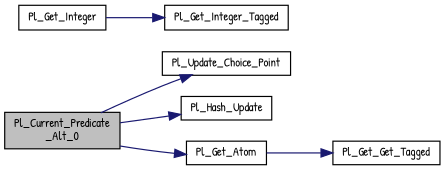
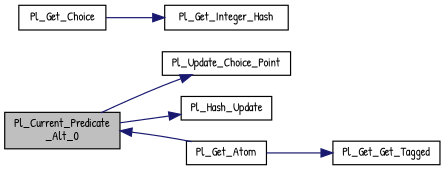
node "Pl_Get_Integer": label "Pl_Get_Integer" -> "Pl_Get_Choice"
node "Pl_Get_Integer_Tagged": label "Pl_Get_Integer_Tagged" -> "Pl_Get_Integer_Hash"
edge "Pl_Current_Predicate _Alt_0" -> "Pl_Get_Atom": reversed
